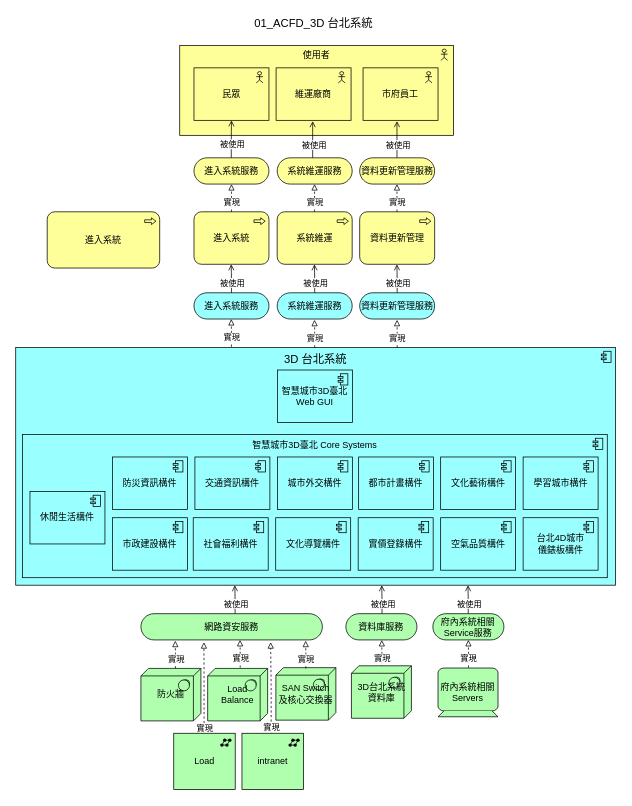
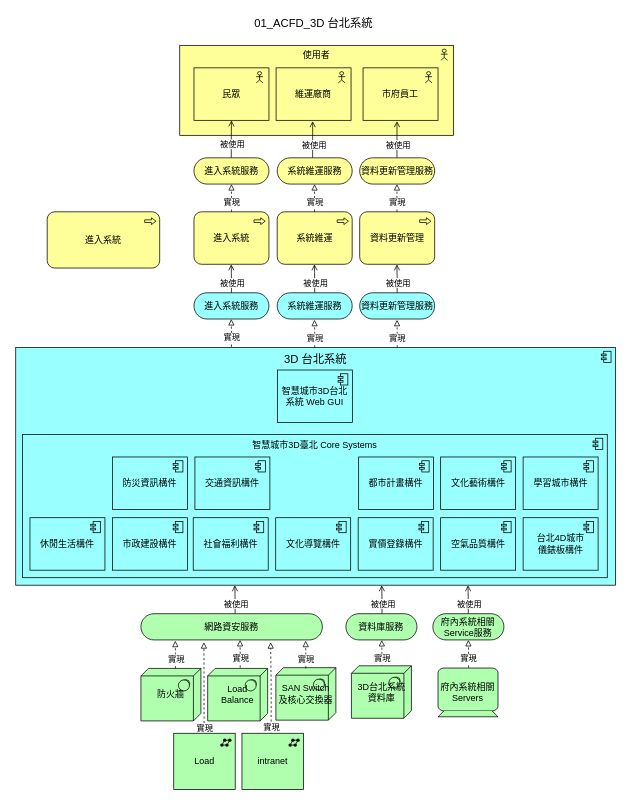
node "智慧城市3D臺北 Web GUI": label "智慧城市3D臺北 Web GUI" -> "智慧城市3D台北系統 Web GUI"
node "城市外交構件": removed
node "休閒生活構件": moved (67, 518) -> (67, 544)
